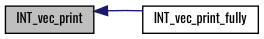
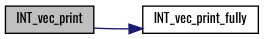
edge "INT_vec_print_fully" -> "INT_vec_print": reversed
